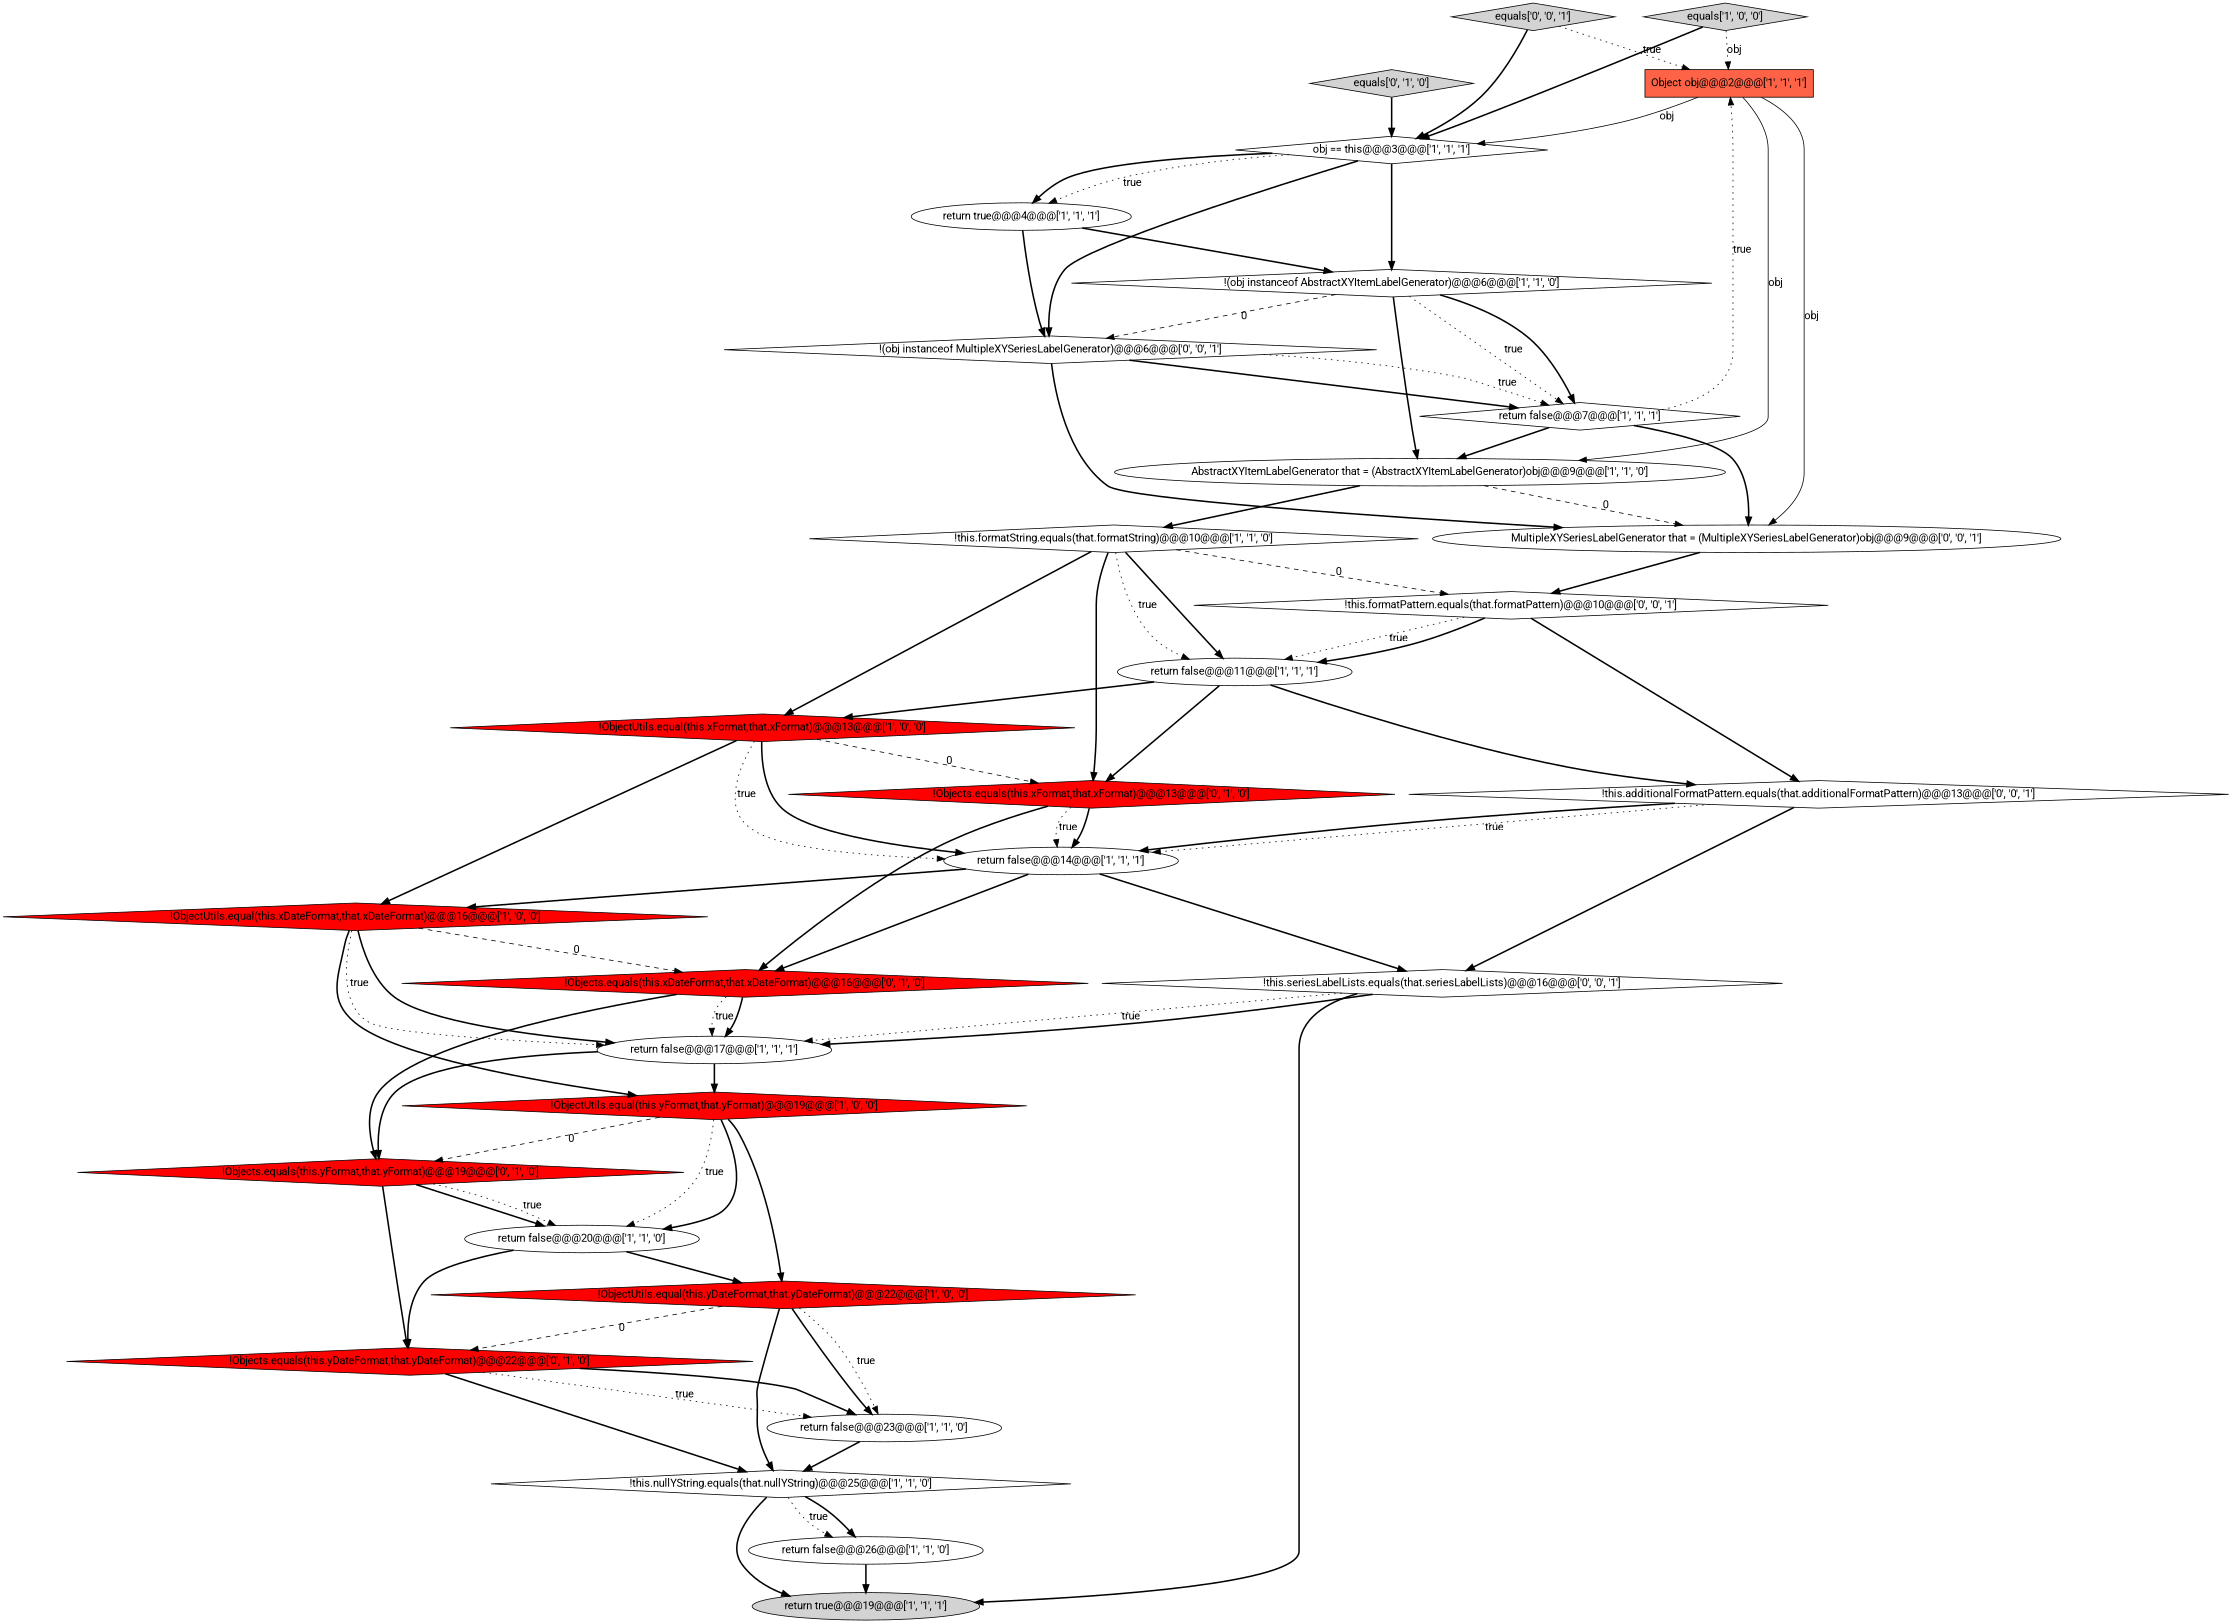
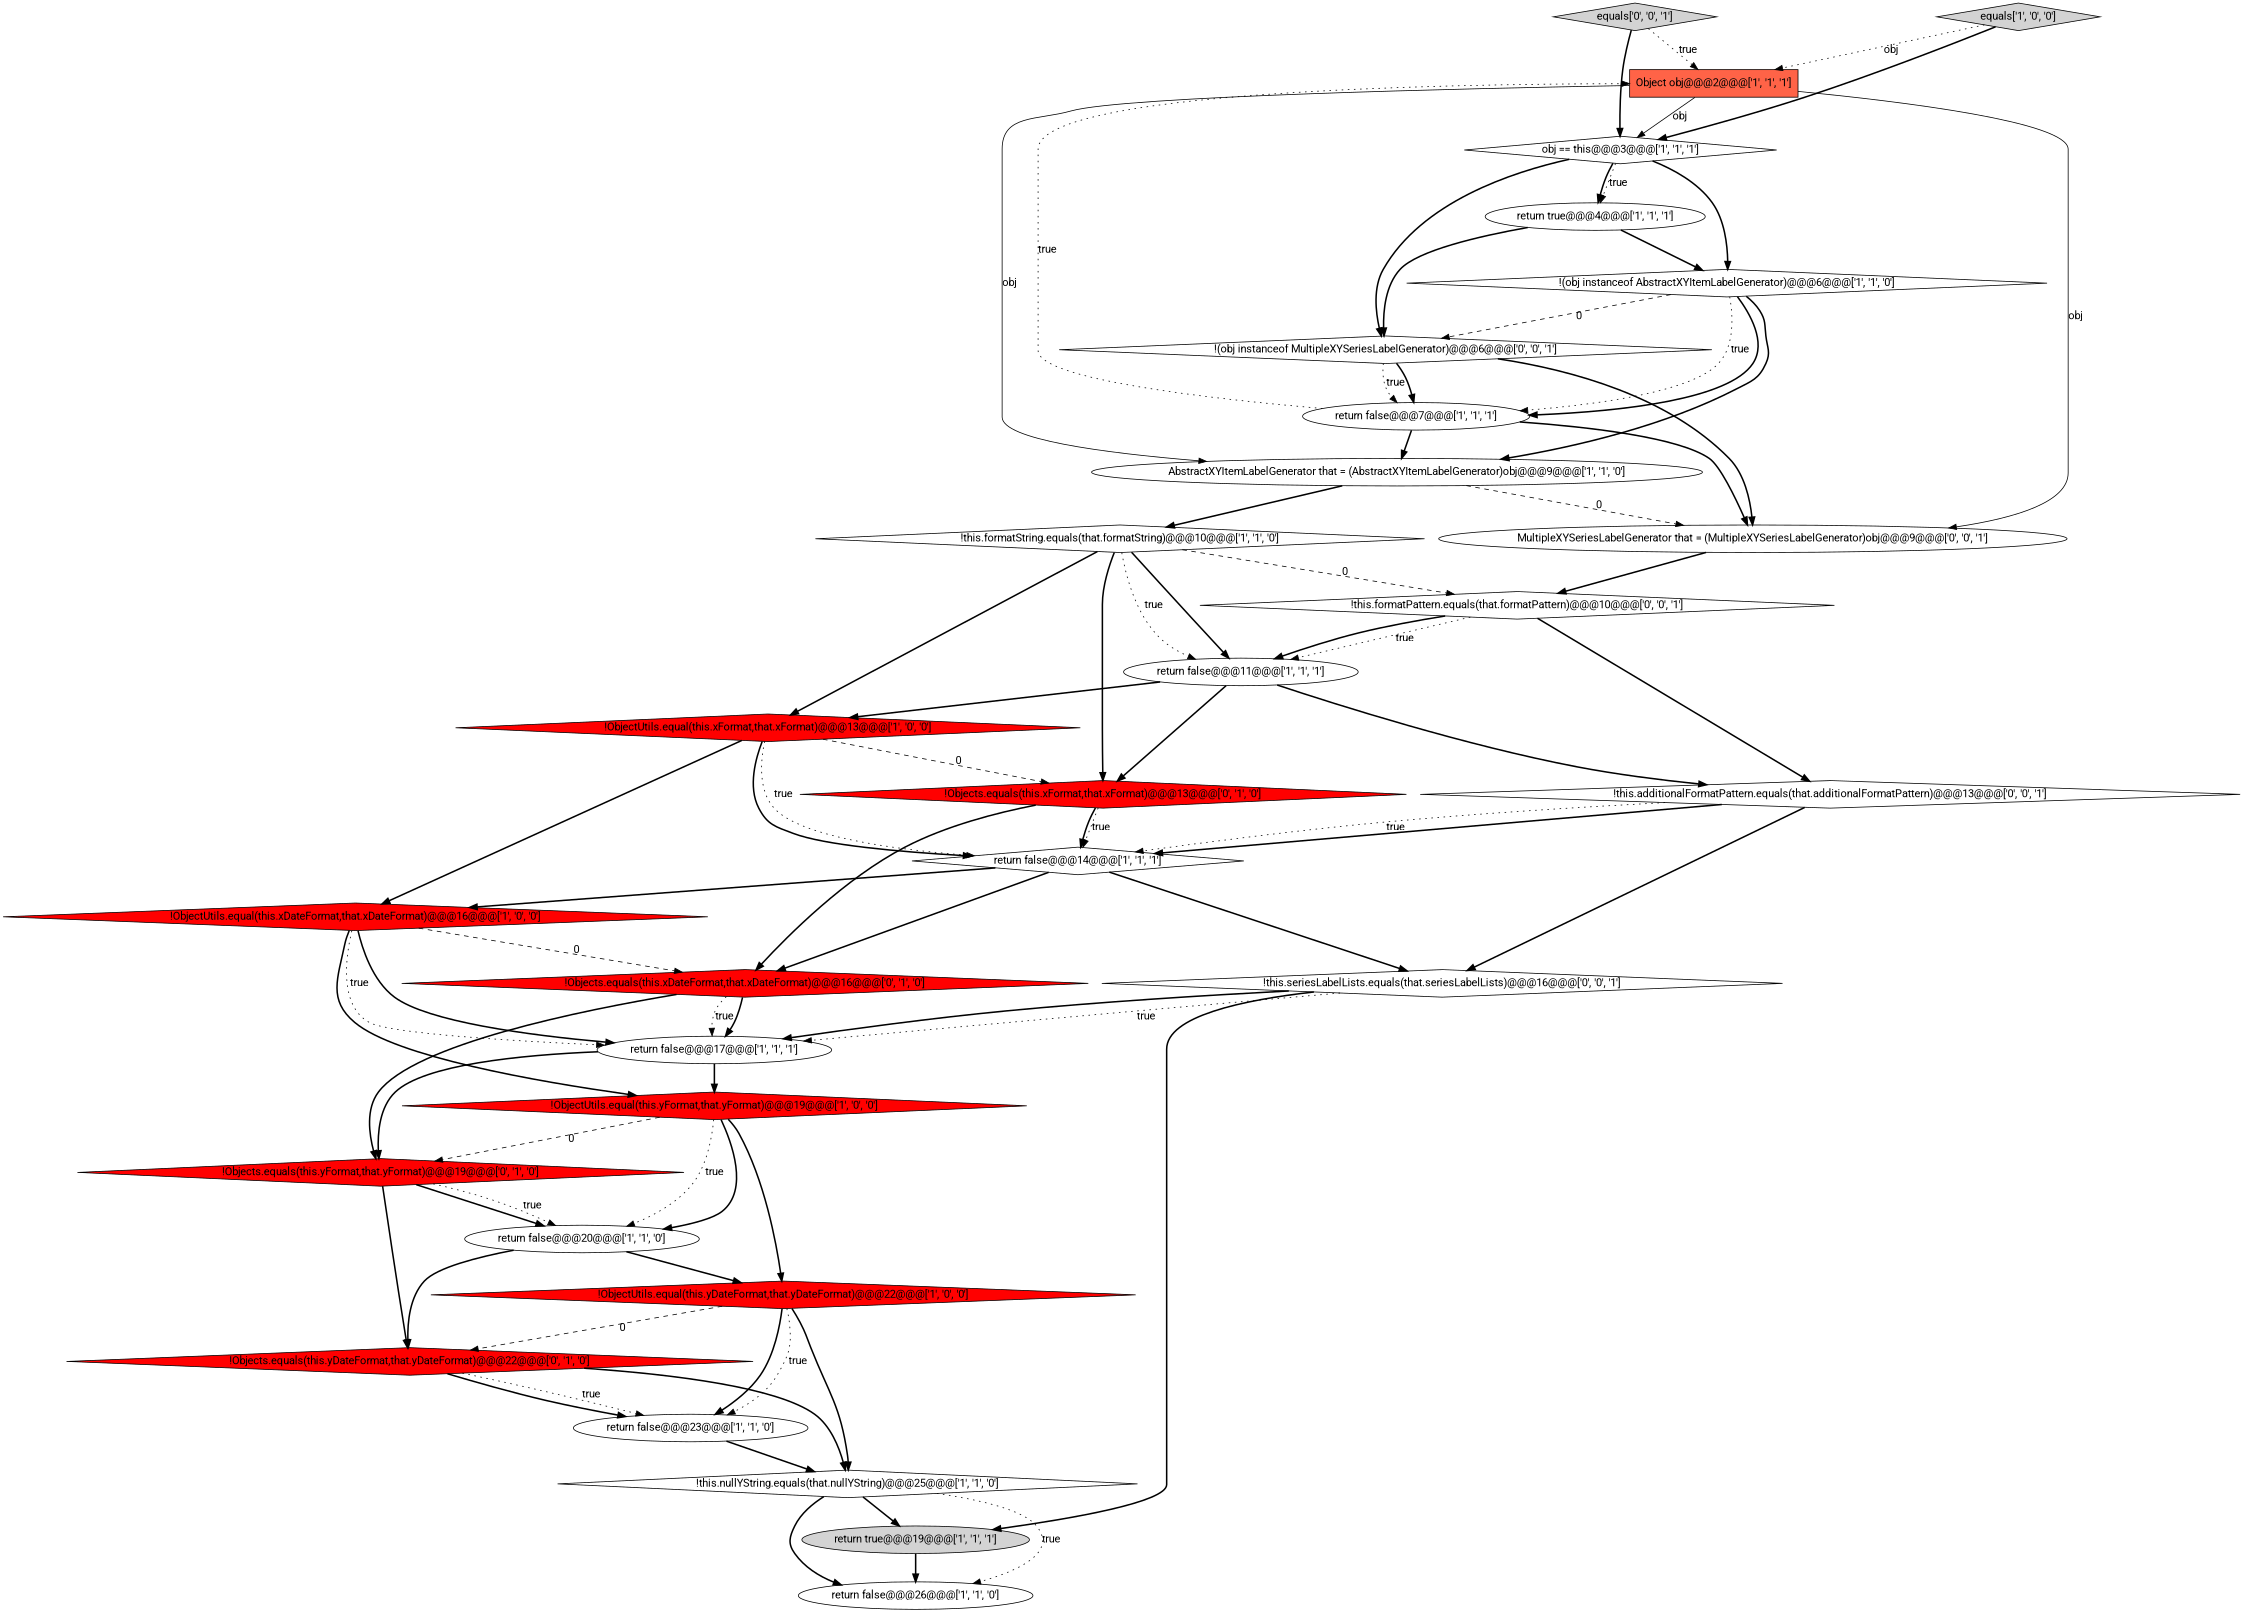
node "equals['0', '1', '0']": removed
node "return false@@@7@@@['1', '1', '1']": shape diamond -> ellipse
node "return false@@@14@@@['1', '1', '1']": shape ellipse -> diamond
edge "return false@@@26@@@['1', '1', '0']" -> "return true@@@19@@@['1', '1', '1']": reversed
